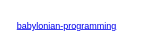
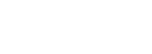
node "babylonian-programming": removed
